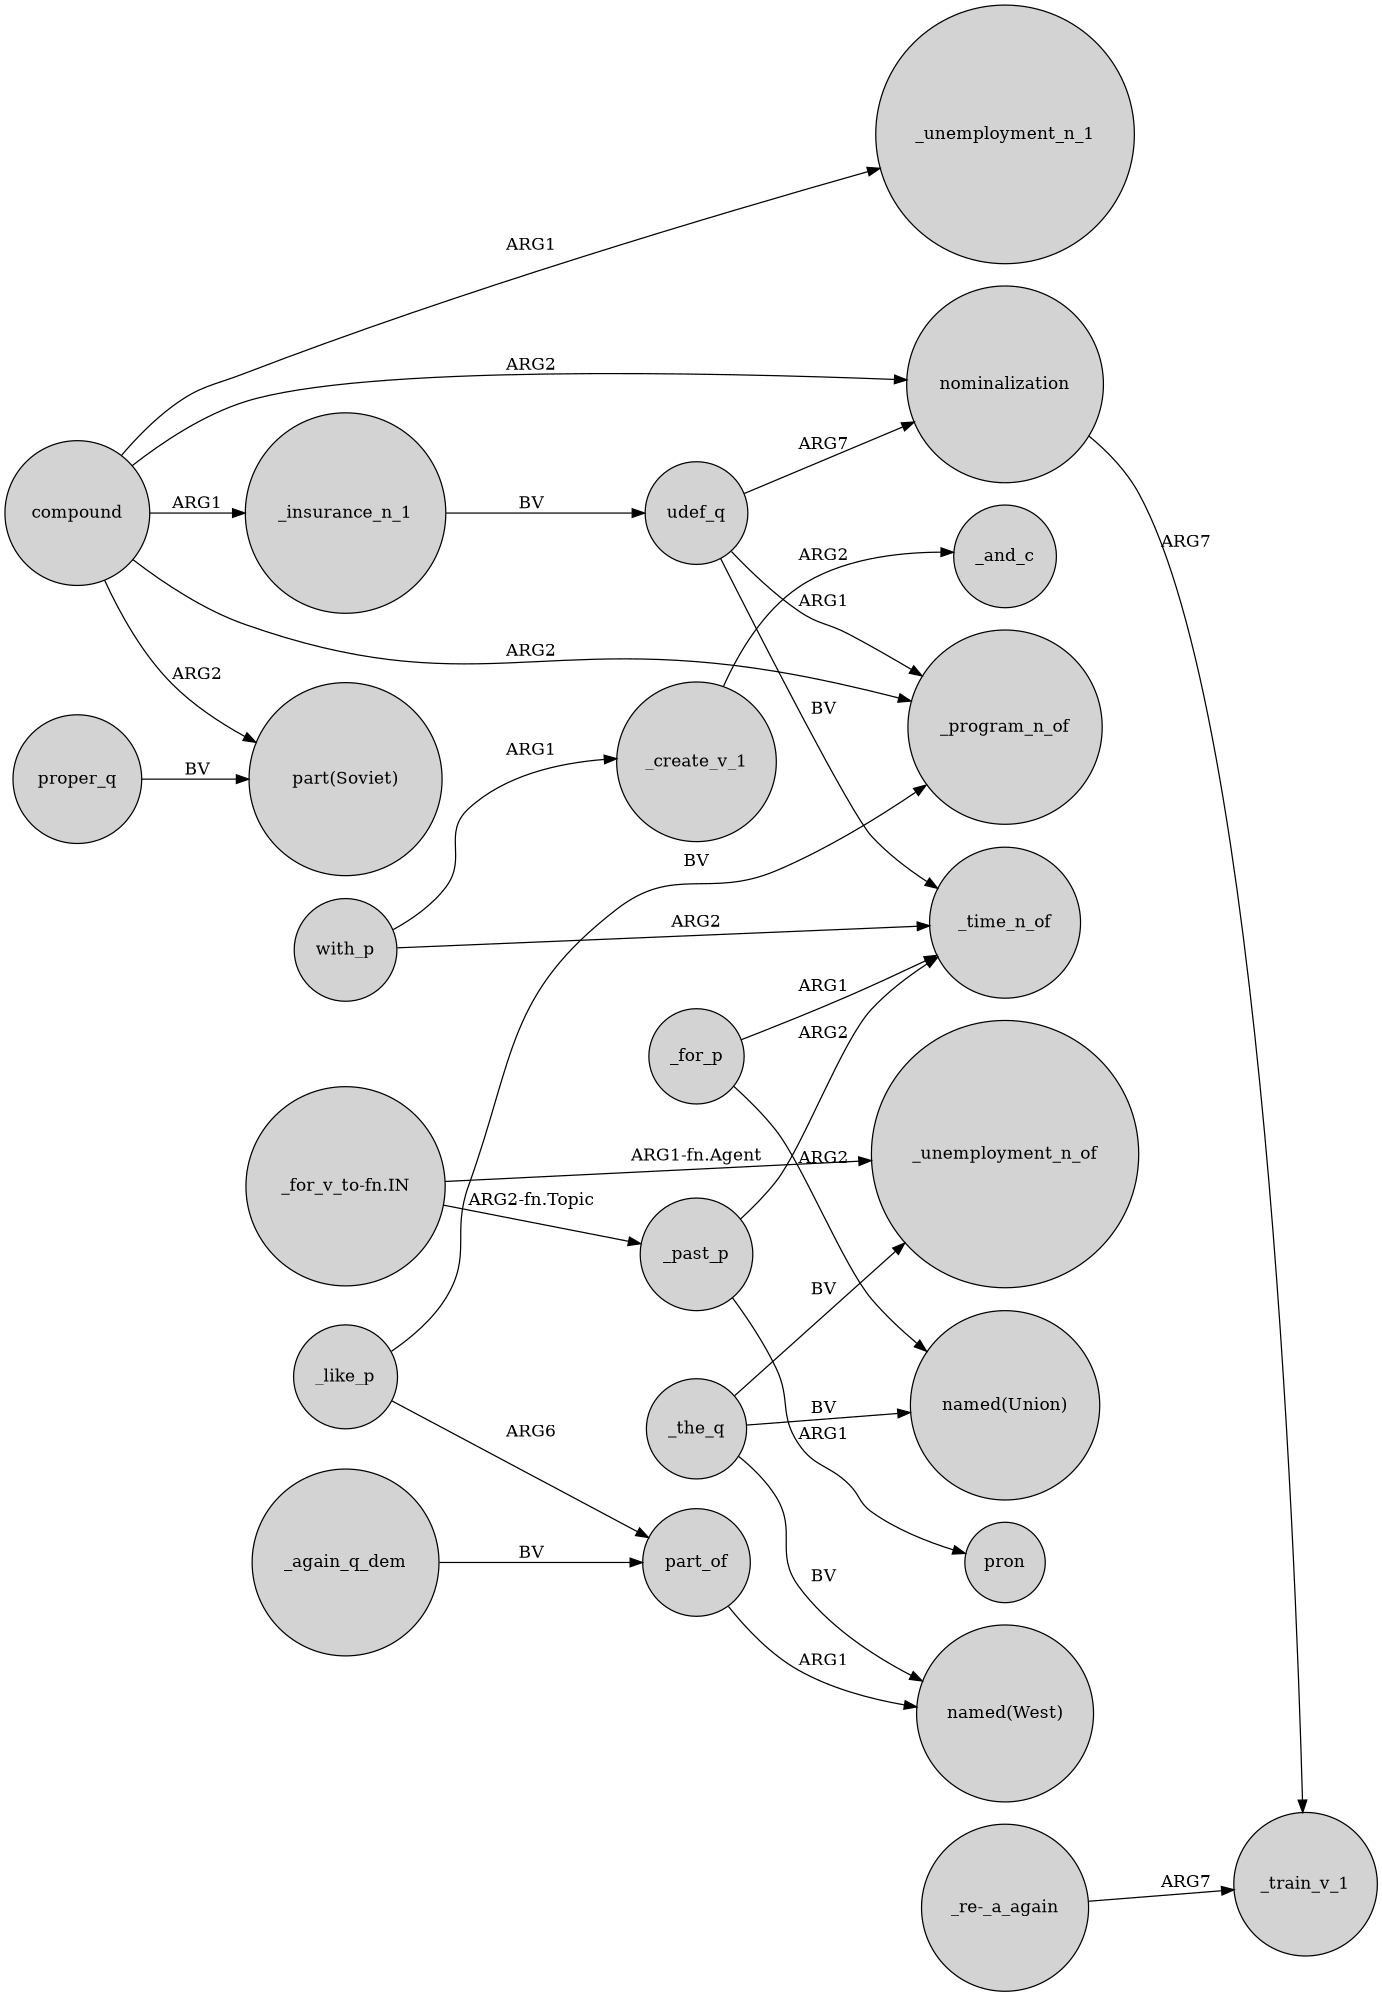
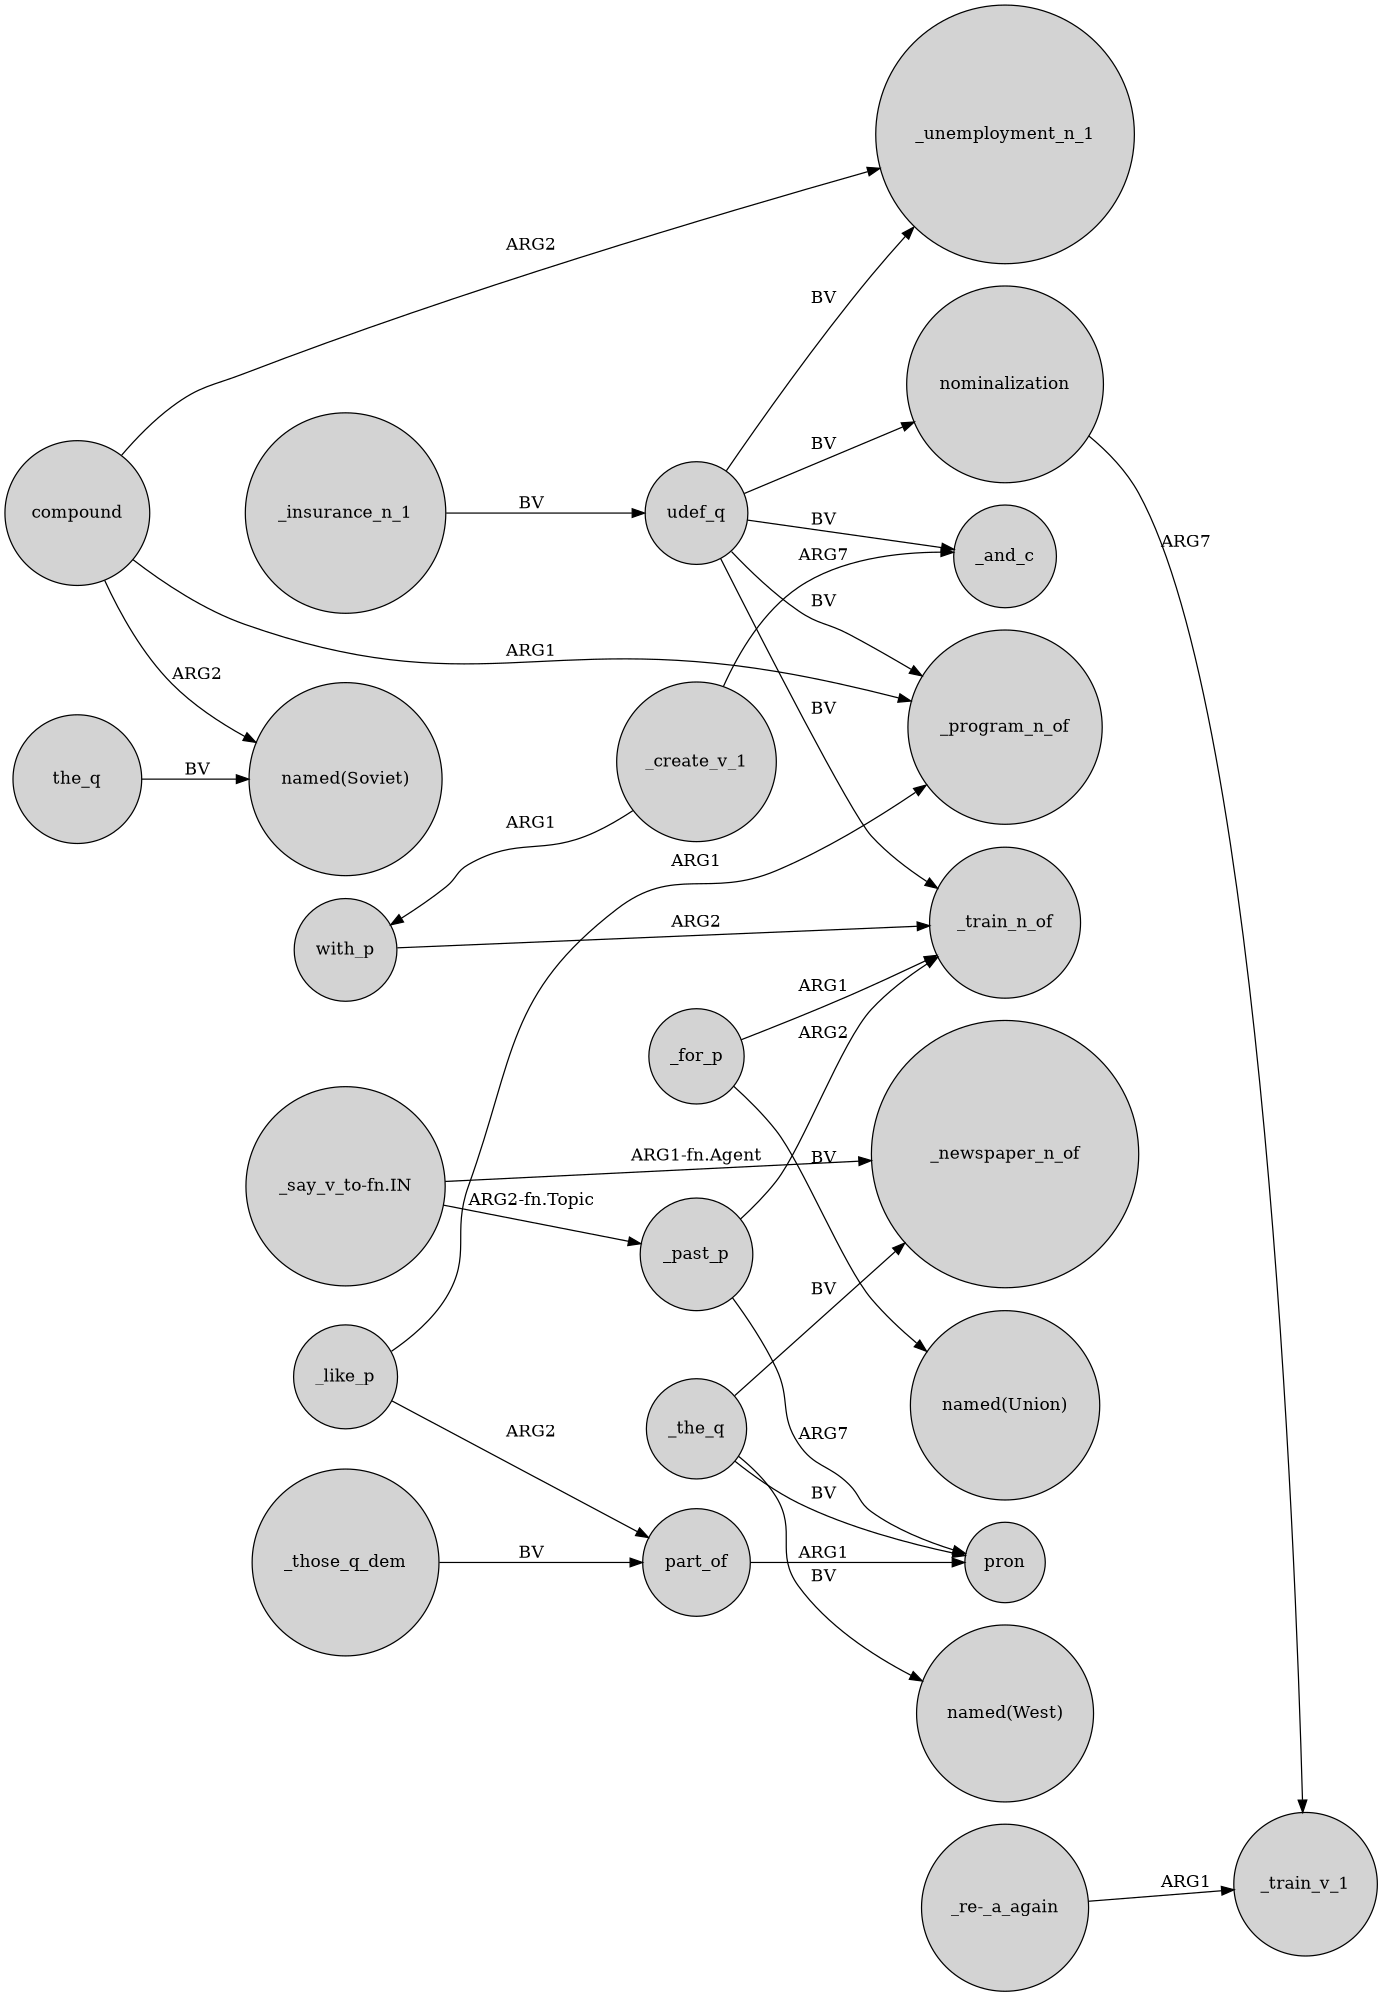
edge "compound" -> "_unemployment_n_1": label "ARG1" -> "ARG2"
edge "udef_q" -> "_unemployment_n_1": added, label "BV"
edge "compound" -> "nominalization": removed, label "ARG2"
edge "udef_q" -> "nominalization": label "ARG7" -> "BV"
edge "compound" -> "_insurance_n_1": removed, label "ARG1"
edge "udef_q" -> "_and_c": added, label "BV"
edge "_create_v_1" -> "_and_c": label "ARG2" -> "ARG7"
edge "udef_q" -> "_program_n_of": label "ARG1" -> "BV"
edge "compound" -> "_program_n_of": label "ARG2" -> "ARG1"
node "proper_q": label "proper_q" -> "the_q"
node "part(Soviet)": label "part(Soviet)" -> "named(Soviet)"
edge "with_p" -> "_create_v_1": reversed
edge "_like_p" -> "_program_n_of": label "BV" -> "ARG1"
node "_time_n_of": label "_time_n_of" -> "_train_n_of"
node "_unemployment_n_of": label "_unemployment_n_of" -> "_newspaper_n_of"
edge "_for_p" -> "named(Union)": label "ARG2" -> "BV"
node "_for_v_to-fn.IN": label "_for_v_to-fn.IN" -> "_say_v_to-fn.IN"
edge "_the_q" -> "named(Union)": now "_the_q" -> "pron"
edge "_like_p" -> "part_of": label "ARG6" -> "ARG2"
edge "_past_p" -> "pron": label "ARG1" -> "ARG7"
node "_again_q_dem": label "_again_q_dem" -> "_those_q_dem"
edge "part_of" -> "named(West)": now "part_of" -> "pron"
edge "_re-_a_again" -> "_train_v_1": label "ARG7" -> "ARG1"
